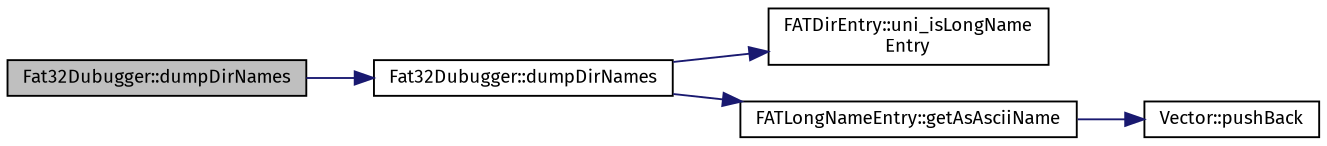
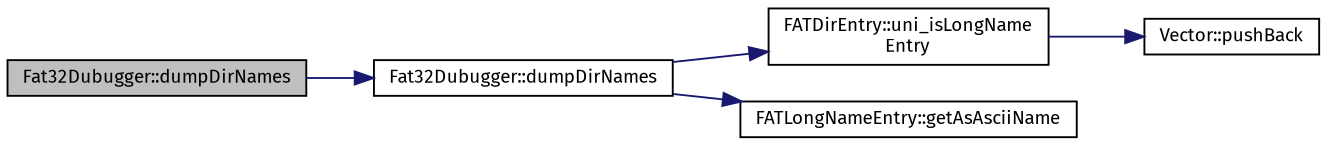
edge "FATLongNameEntry::getAsAsciiName" -> "Vector::pushBack": now "FATDirEntry::uni_isLongName Entry" -> "Vector::pushBack"
